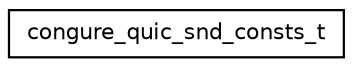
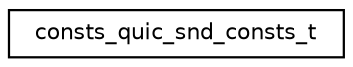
node "congure_quic_snd_consts_t": label "congure_quic_snd_consts_t" -> "consts_quic_snd_consts_t"
